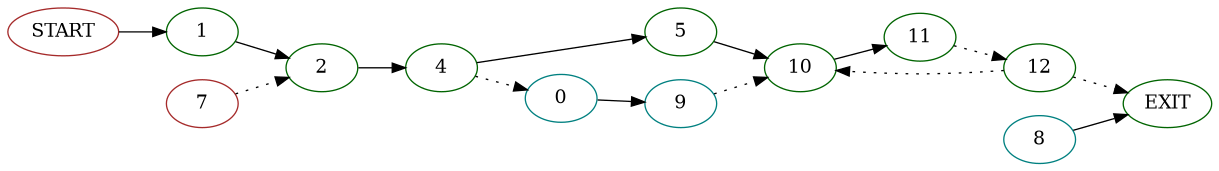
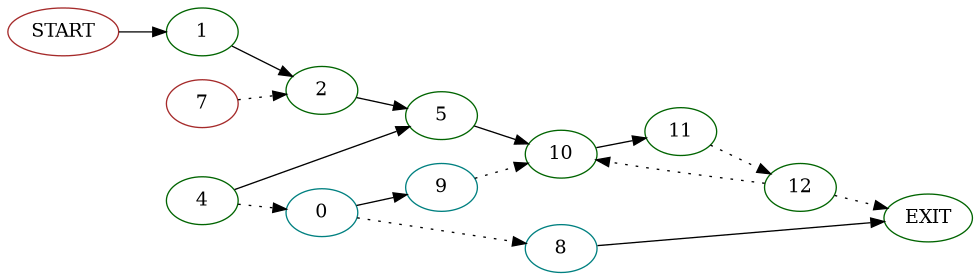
edge "2" -> "4": now "2" -> "5"
edge "0" -> "8": added
